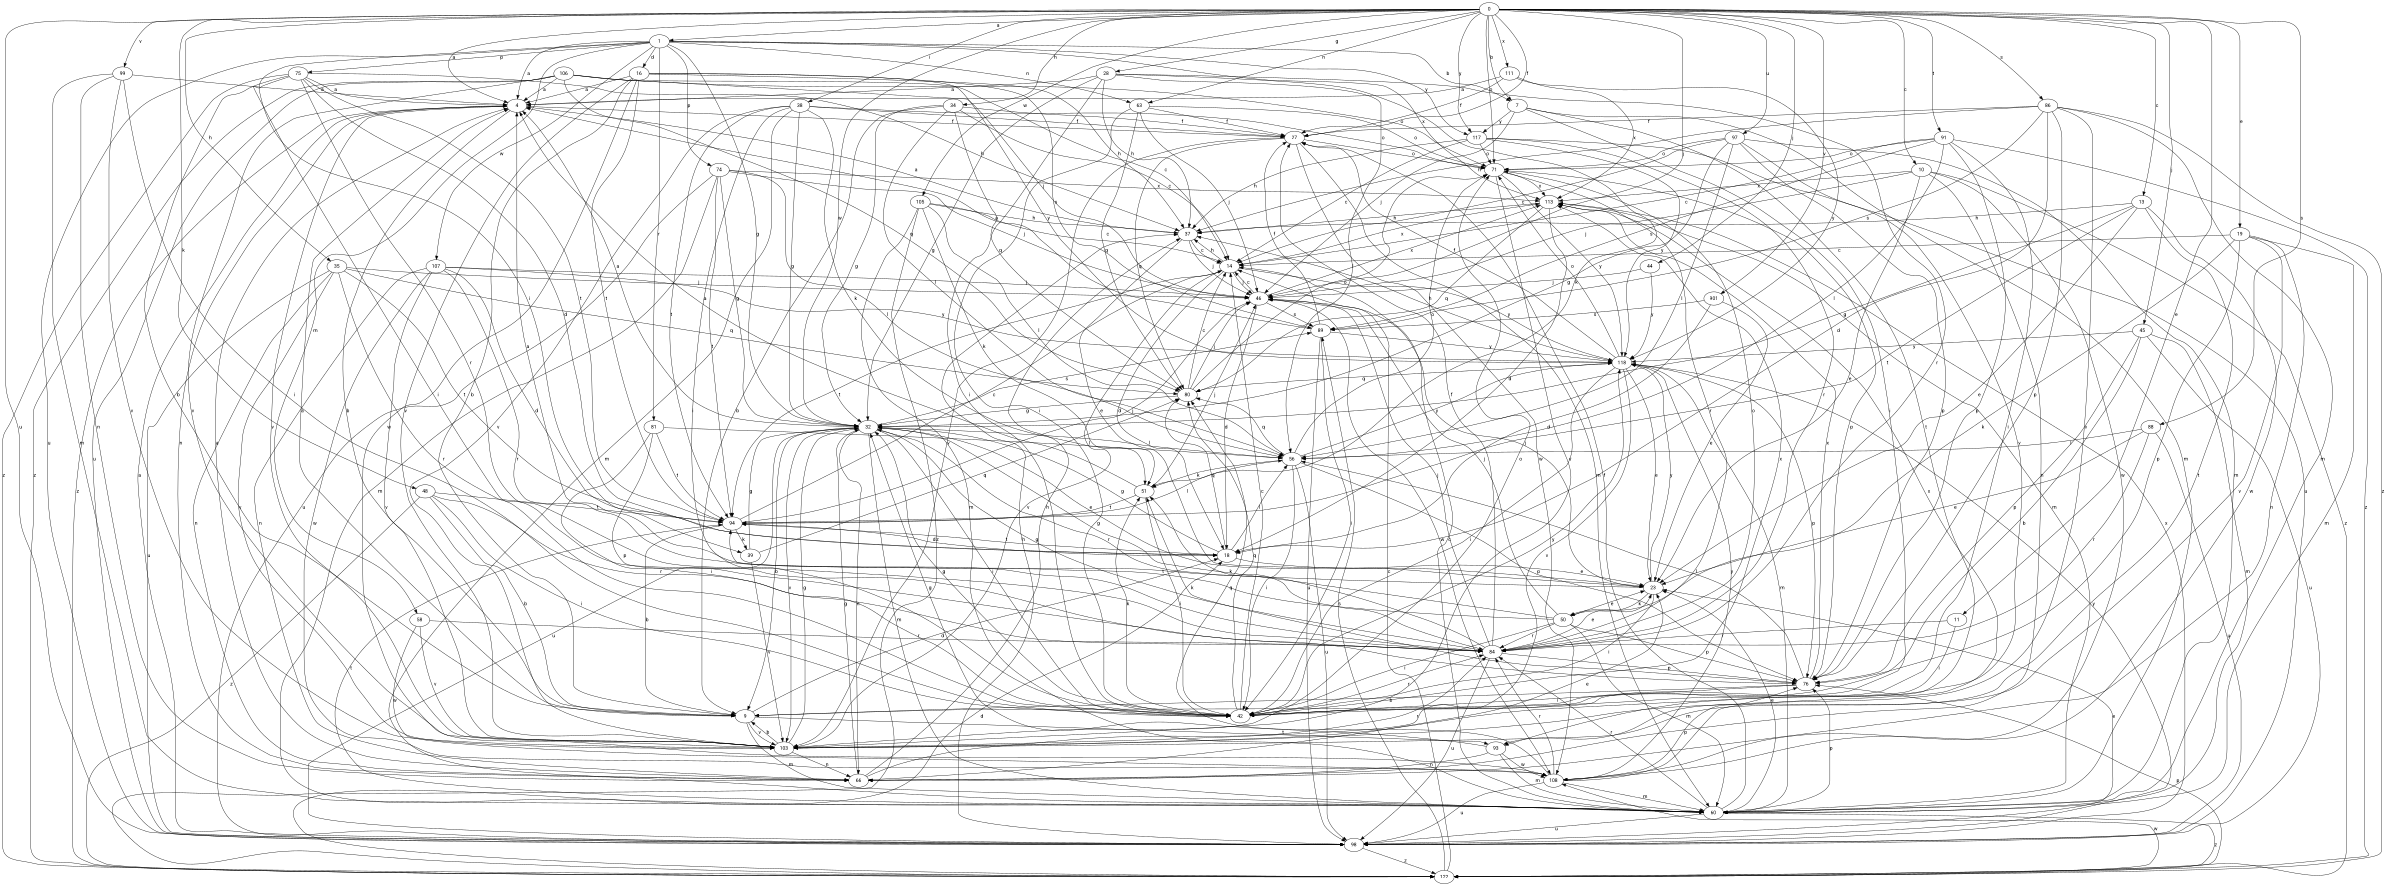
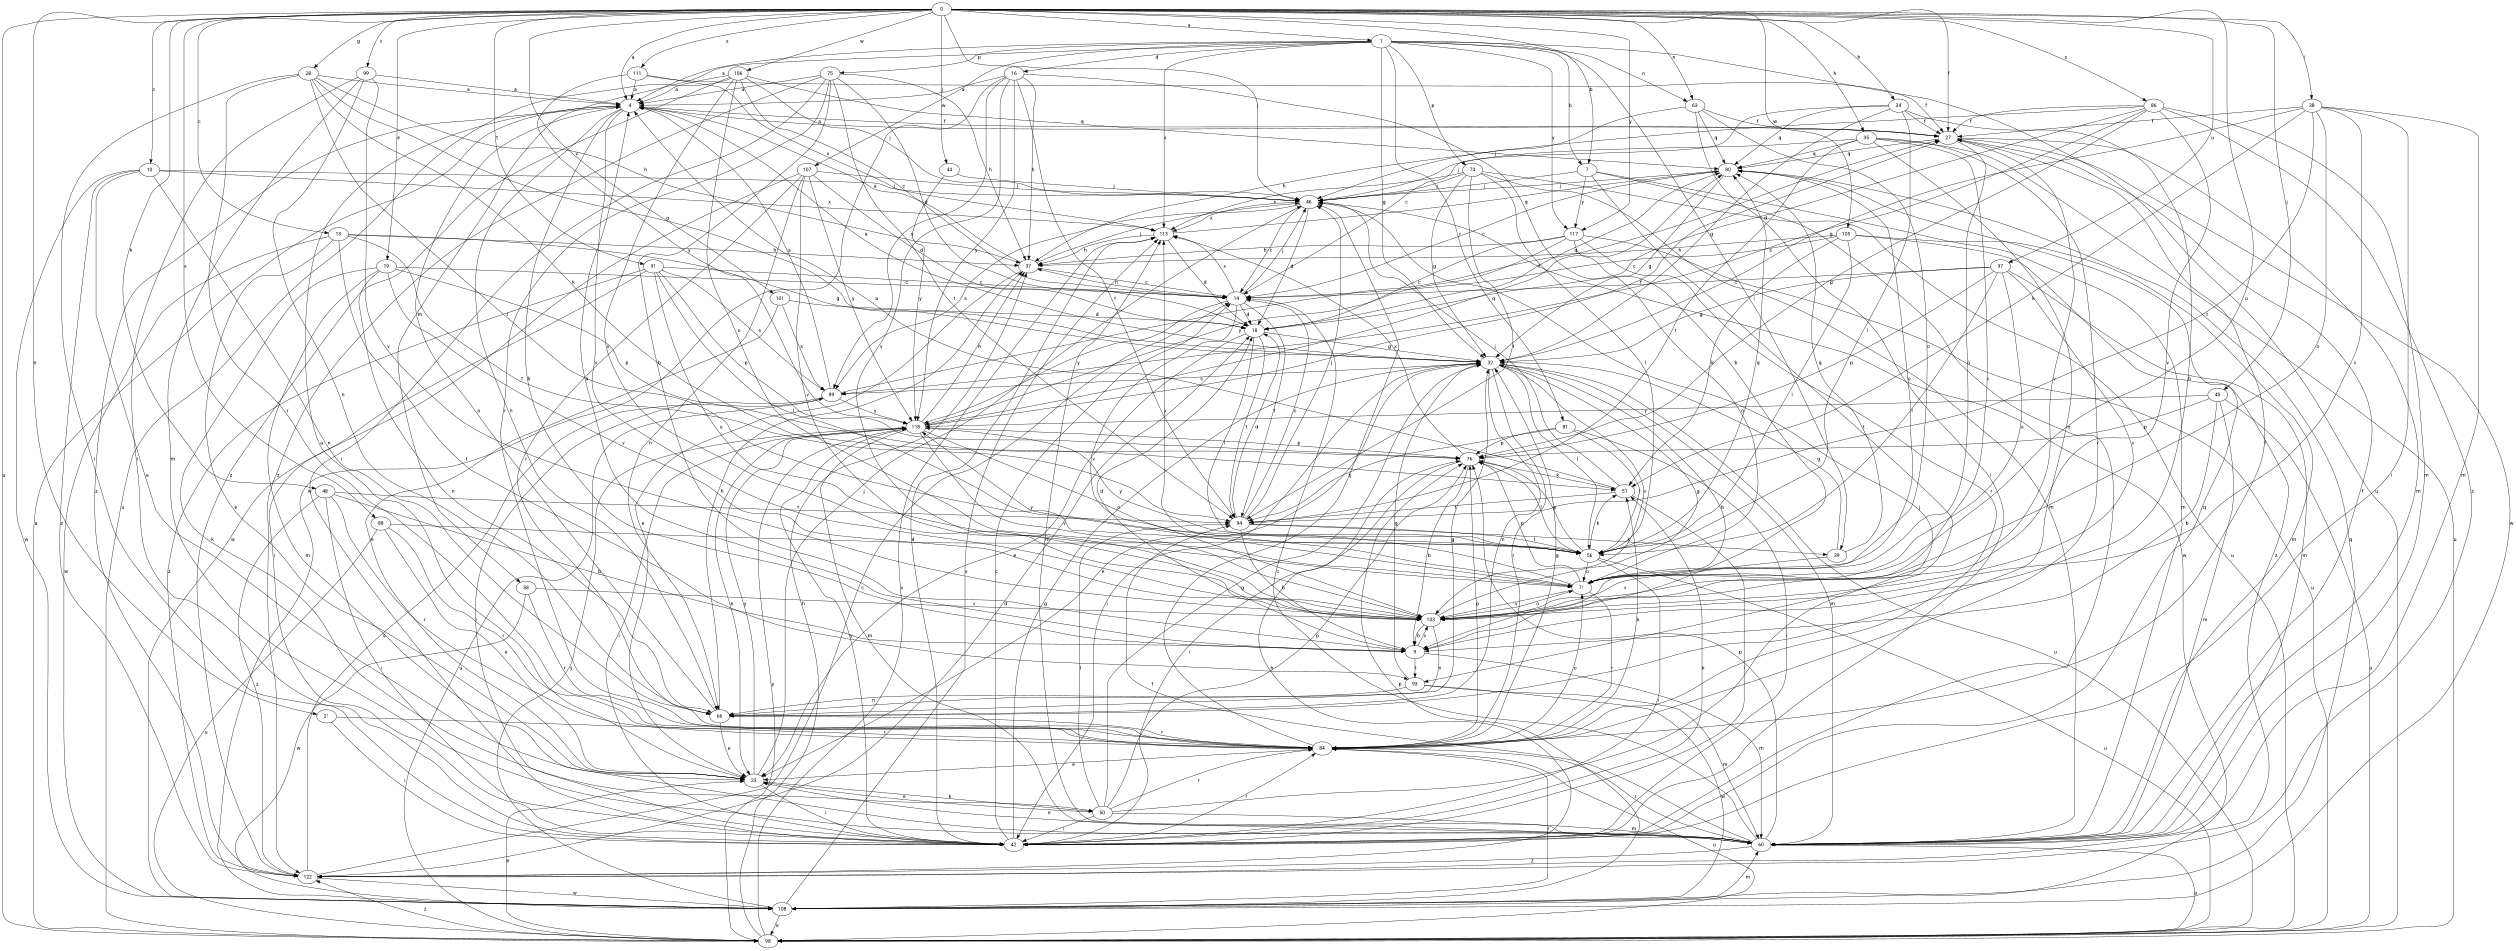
edge "0" -> "32": now "0" -> "106"
edge "27" -> "4": added, label "a"
edge "117" -> "14": now "117" -> "18"
node "901": label "901" -> "101"
node "11": label "11" -> "21"
edge "122" -> "76": label "p" -> "h"
